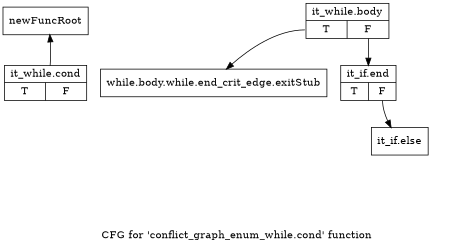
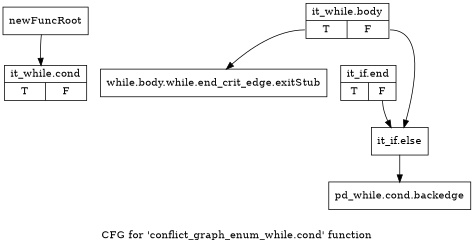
edge "it_while.body" -> "it_if.end": now "it_while.body" -> "it_if.else"
edge "it_while.cond" -> "newFuncRoot": reversed
node "pd_while.cond.backedge": added
